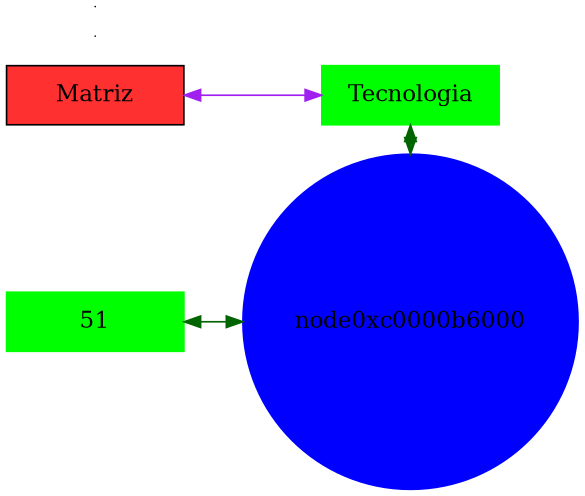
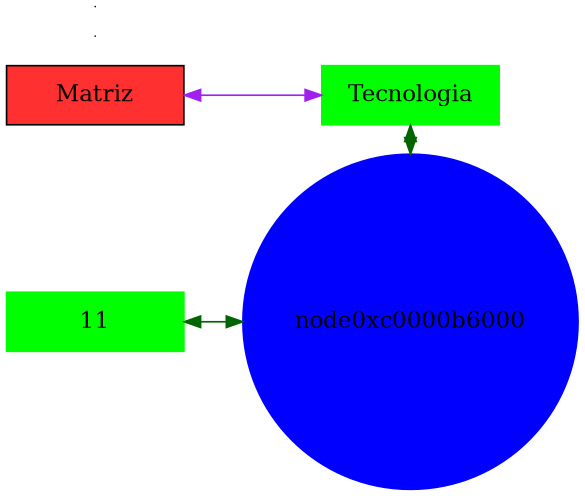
node "51": label "51" -> "11"
